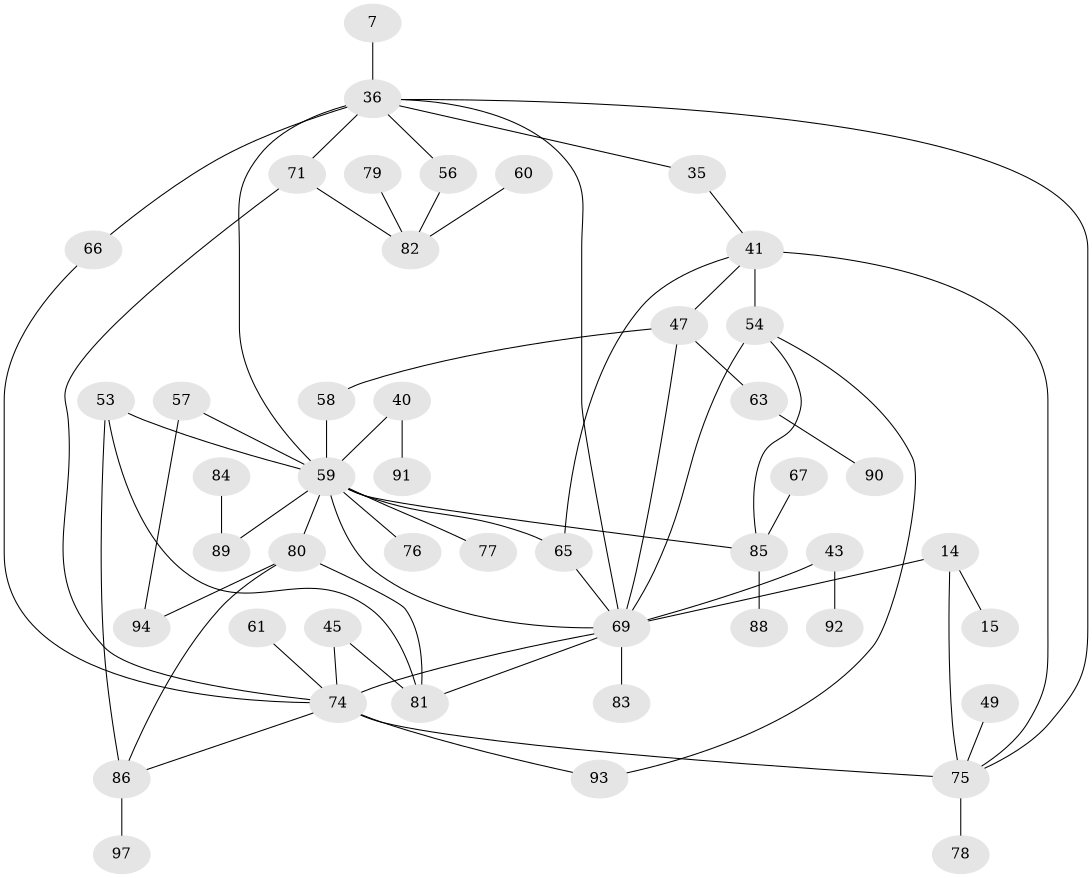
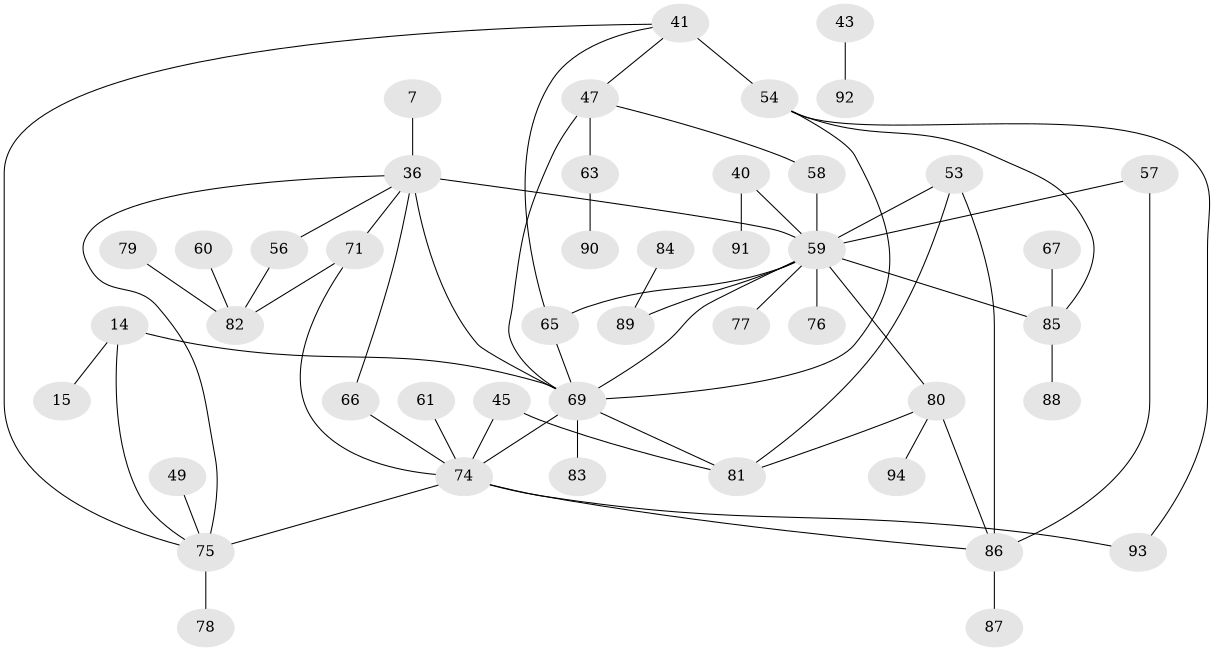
node "35": removed
edge "57" -- "94": now "57" -- "86"
edge "43" -- "69": removed
node "97": label "97" -> "87"
